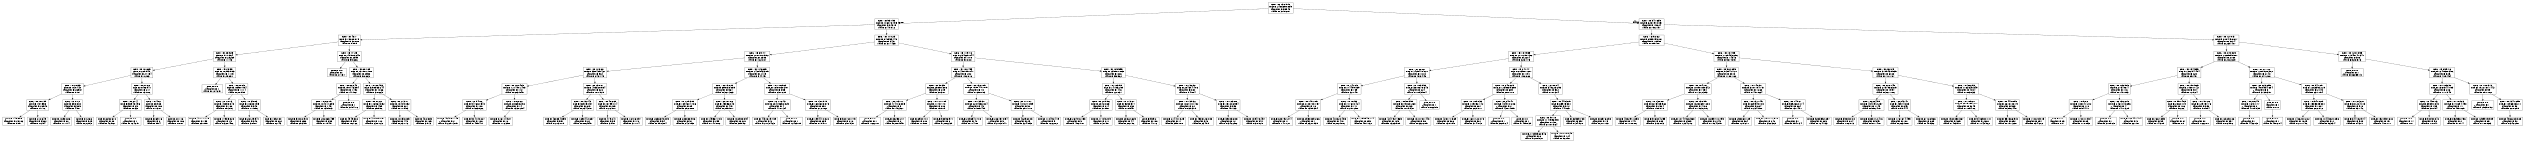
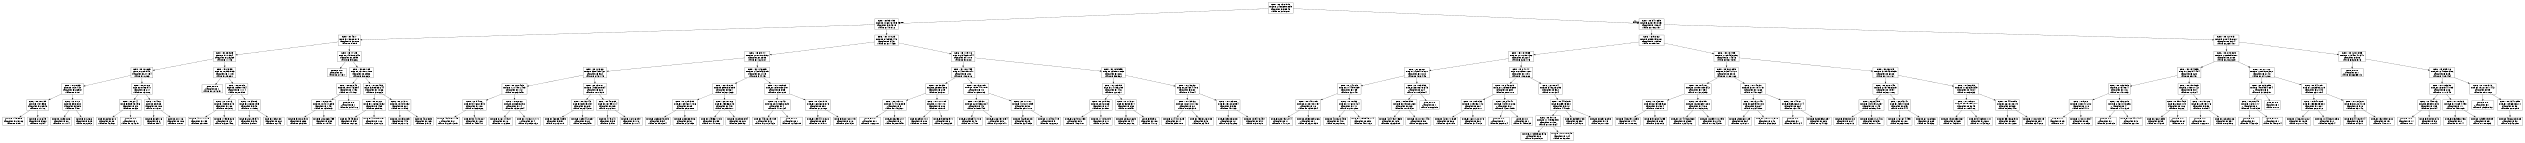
edge "mse = 0.0 samples = 1 value = 0.0" -> "mse = -0.0 samples = 1 value = 4986.04": now "CPC <= 216.49 mse = 76731.77 samples = 2 value = 4709.035" -> "mse = -0.0 samples = 1 value = 4986.04"
node "mse = 1703217.771 samples = 4 value = 2893.132": added
